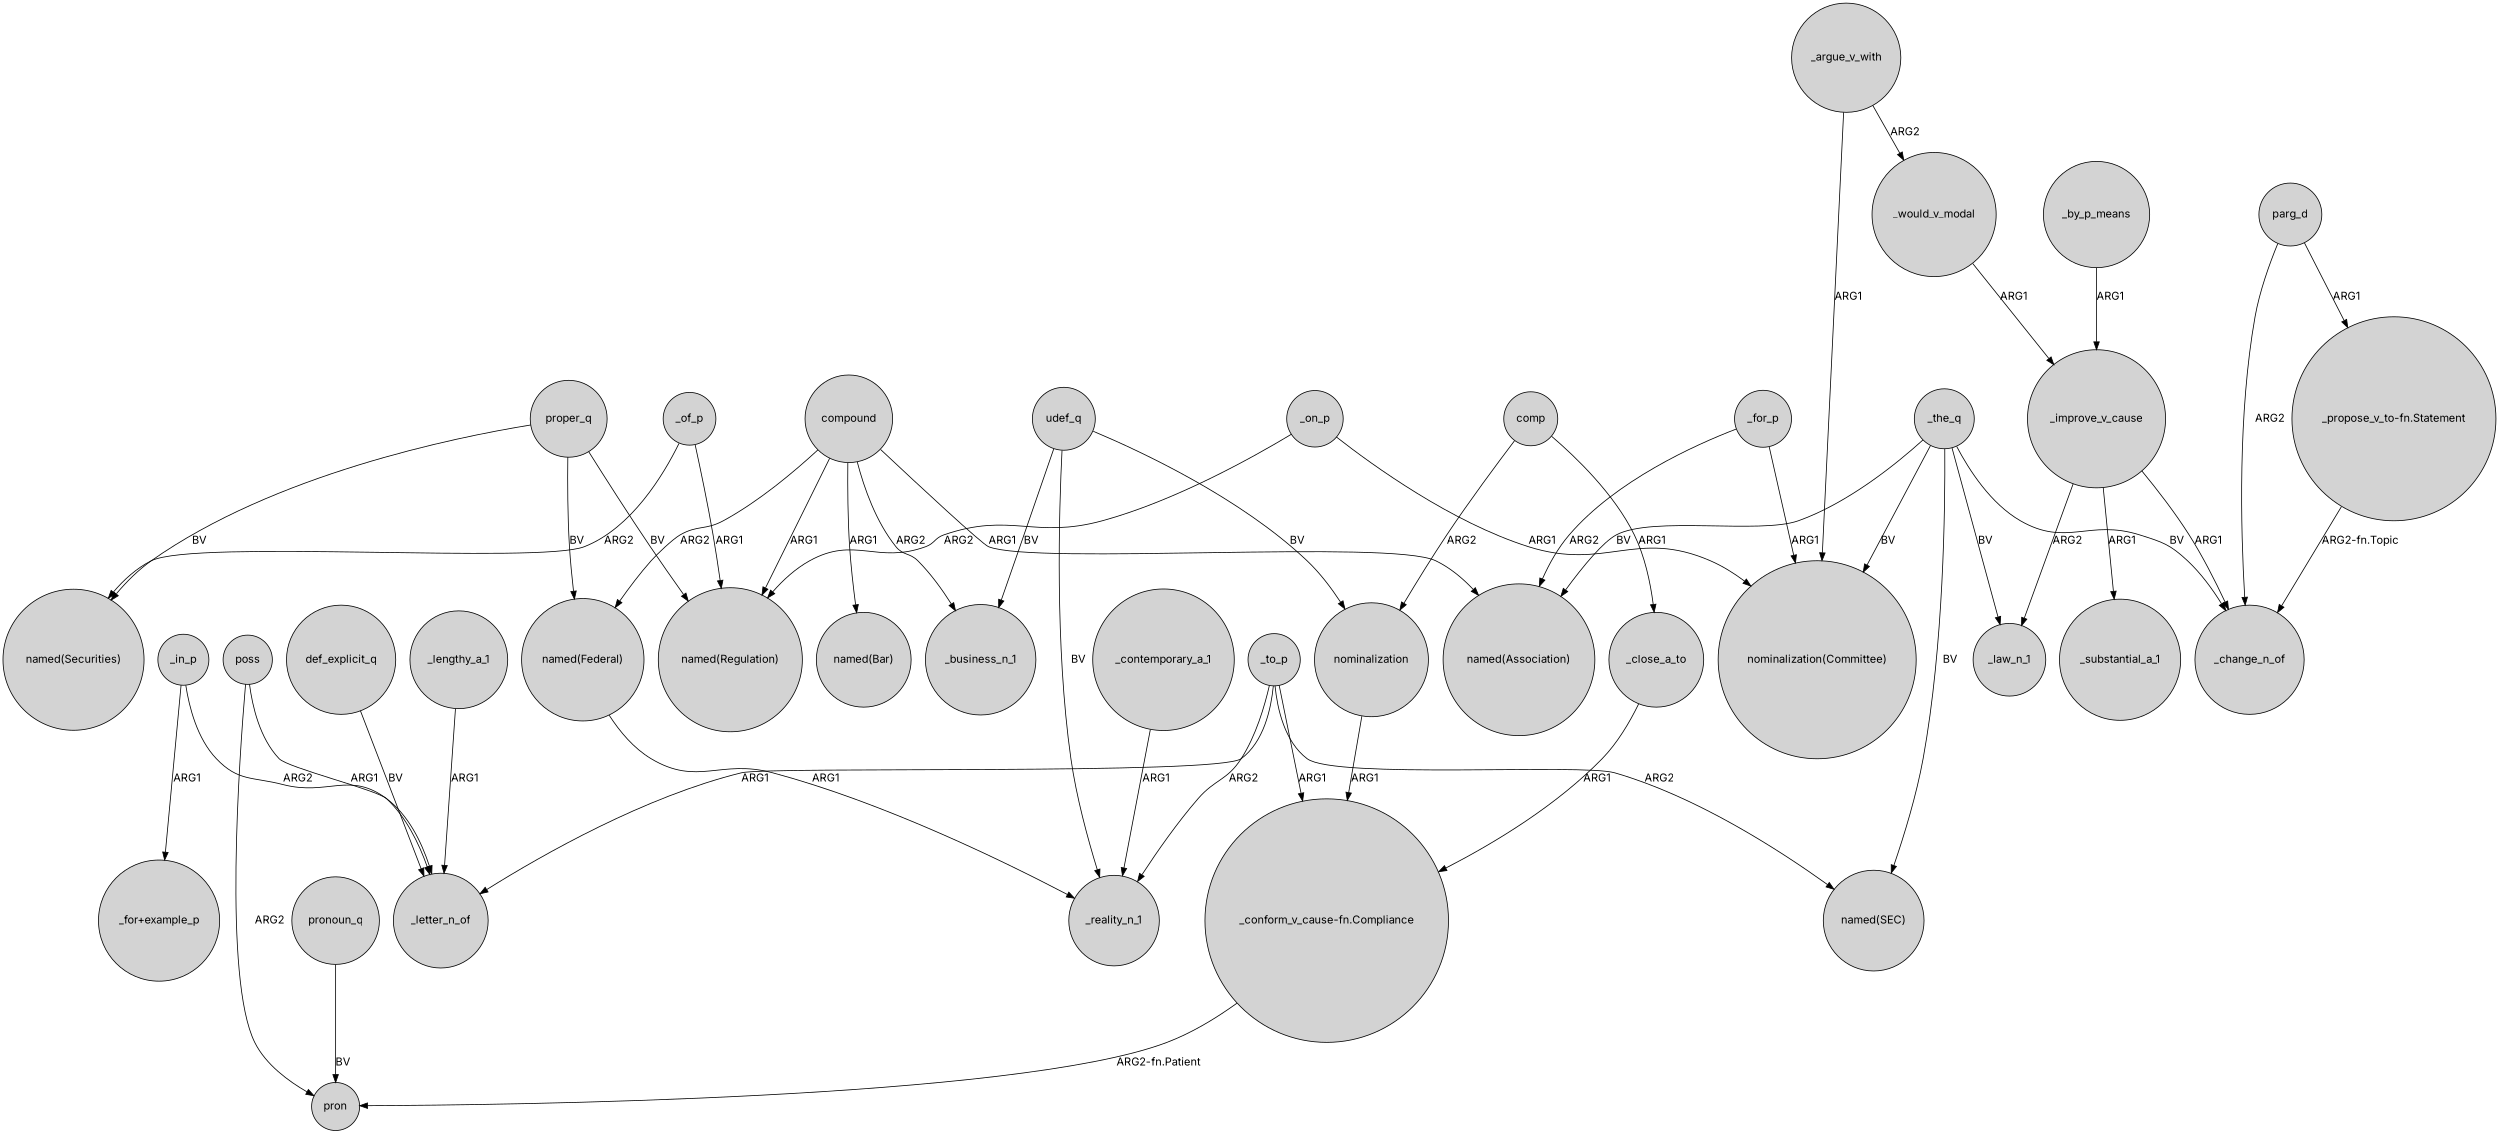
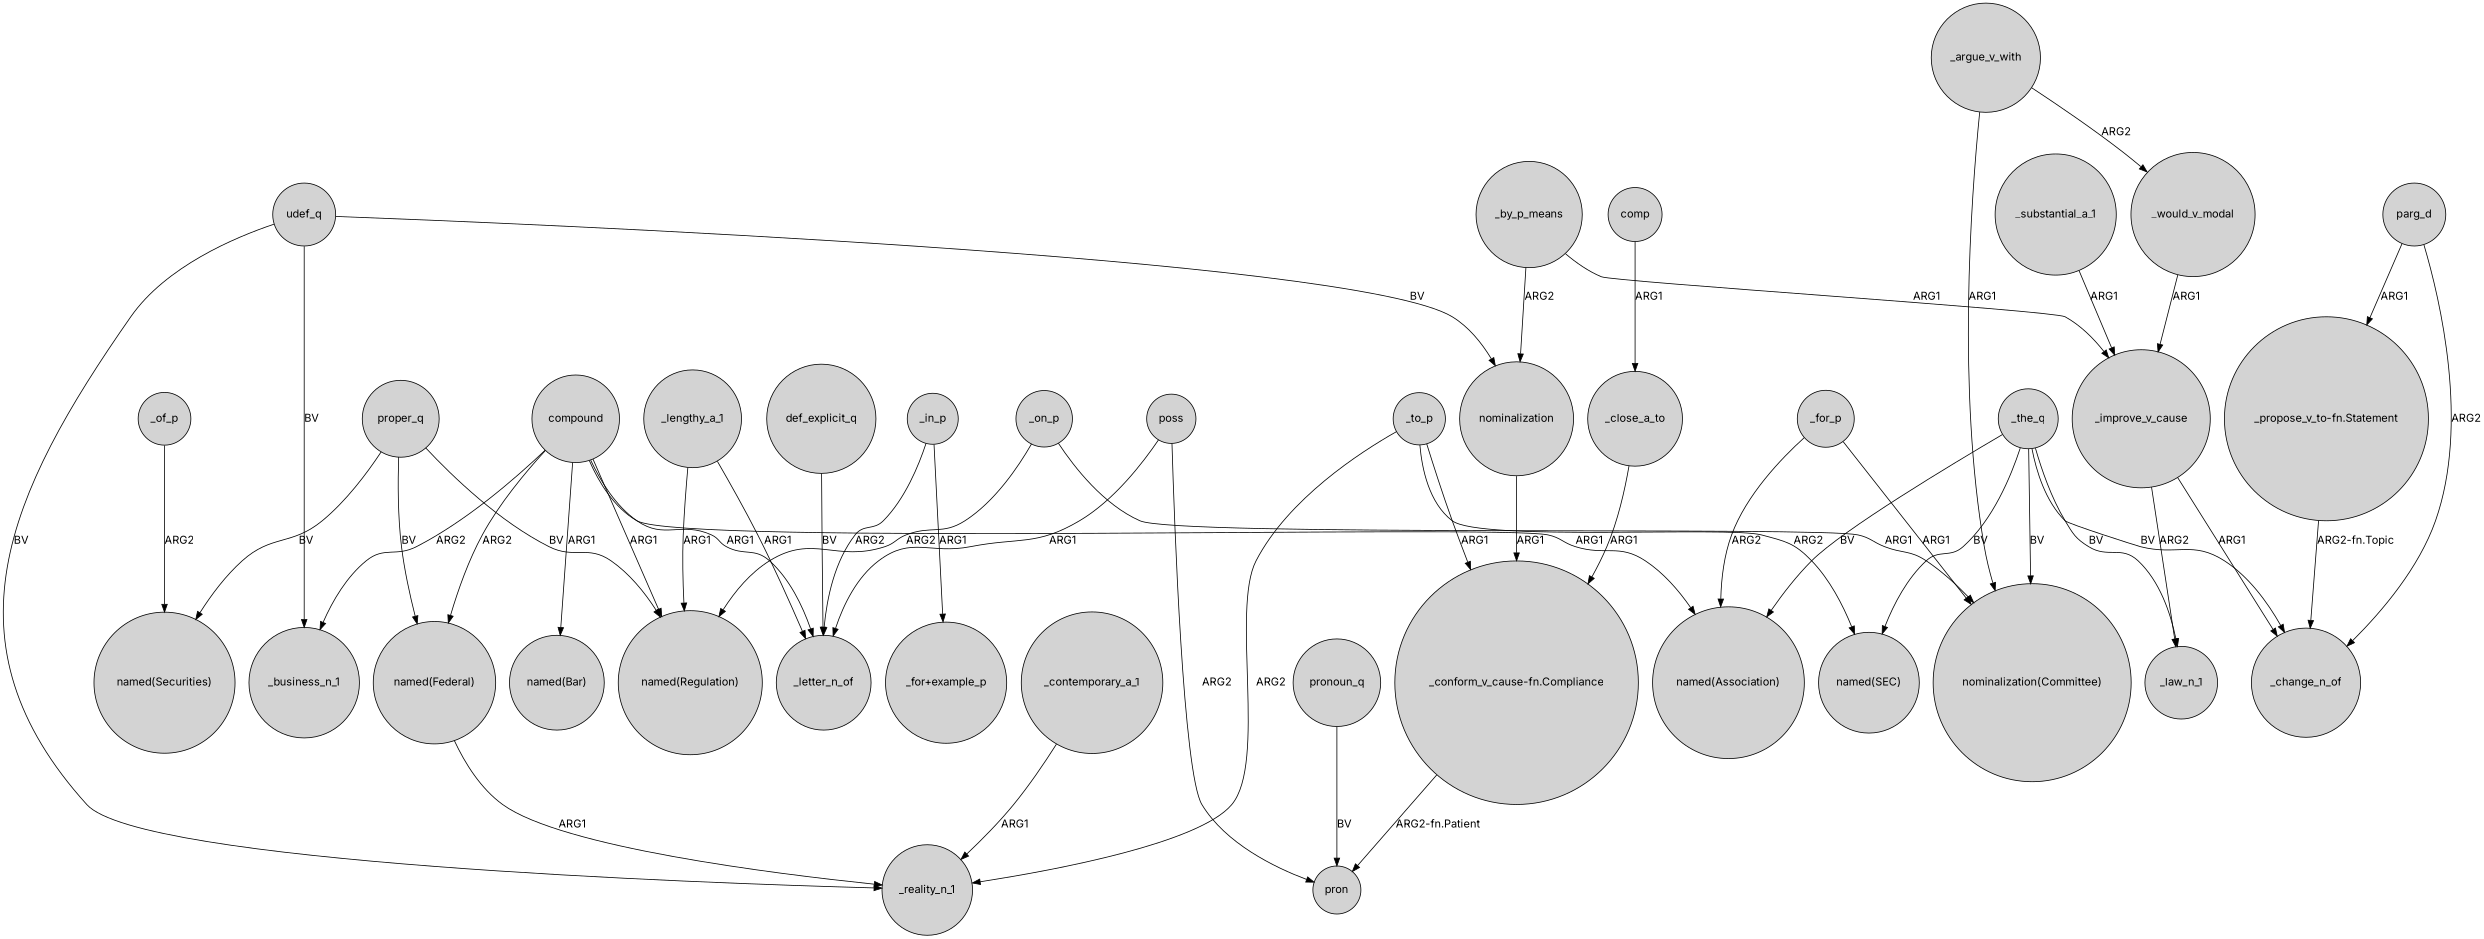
edge "_of_p" -> "named(Regulation)": now "_lengthy_a_1" -> "named(Regulation)"
edge "comp" -> "nominalization": now "_by_p_means" -> "nominalization"
edge "_improve_v_cause" -> "_substantial_a_1": reversed
edge "_to_p" -> "_letter_n_of": now "compound" -> "_letter_n_of"
